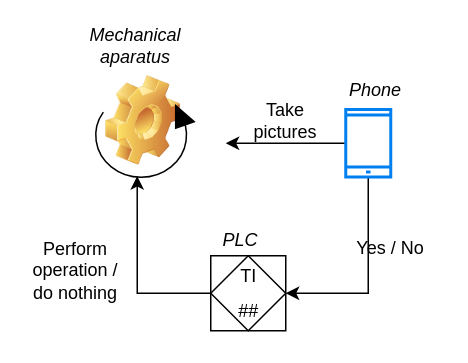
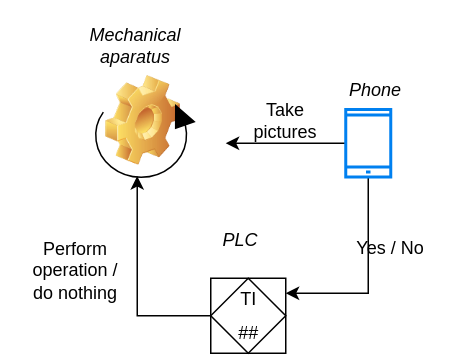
node "TI ##": moved (248, 293) -> (248, 316)
